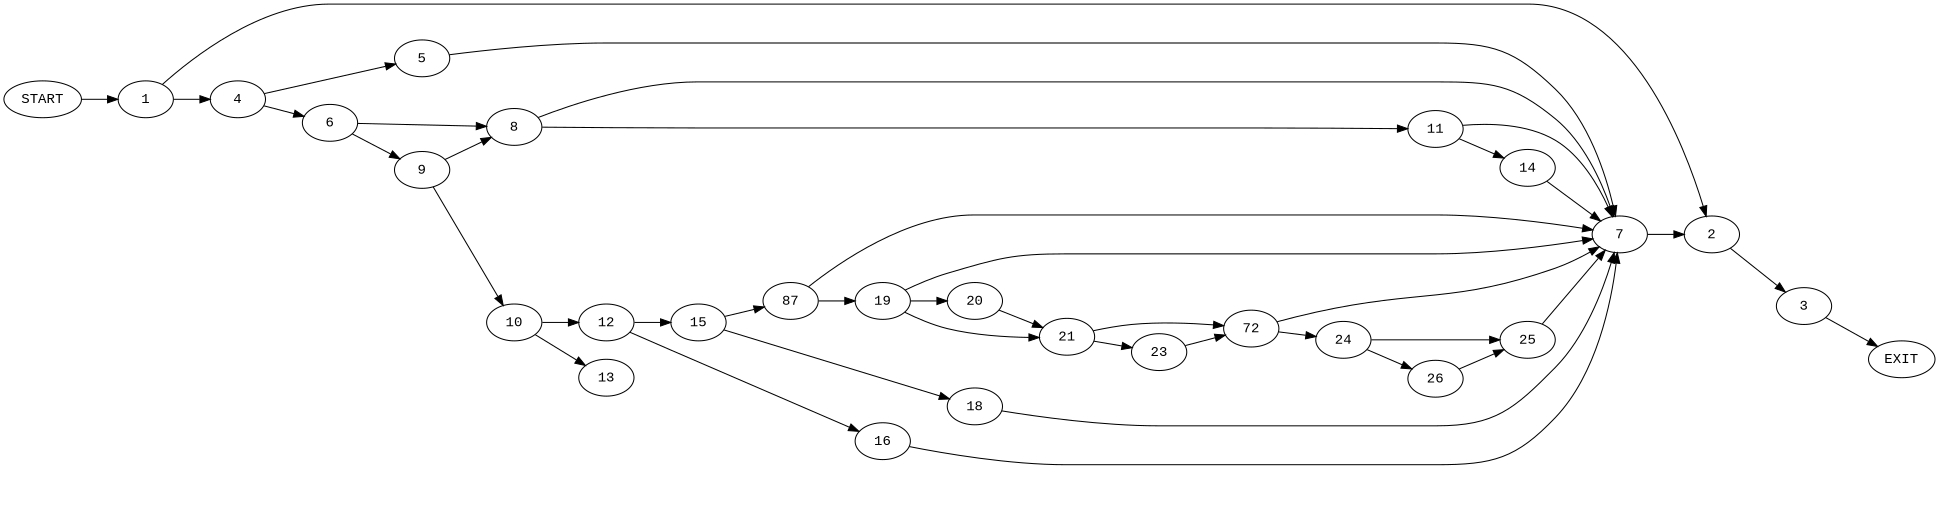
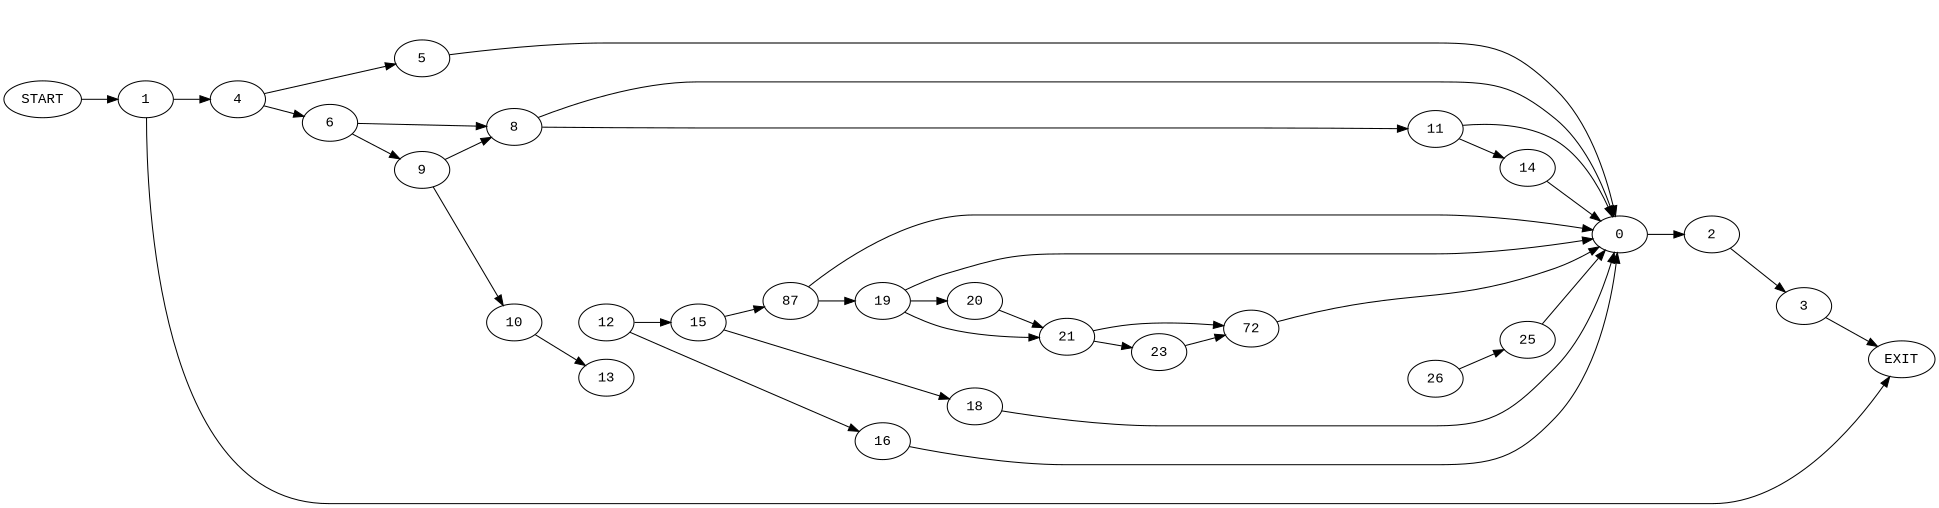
edge "1" -> "2": now "1" -> "EXIT"
node "7": label "7" -> "0"
edge "10" -> "12": removed
node "24": removed
